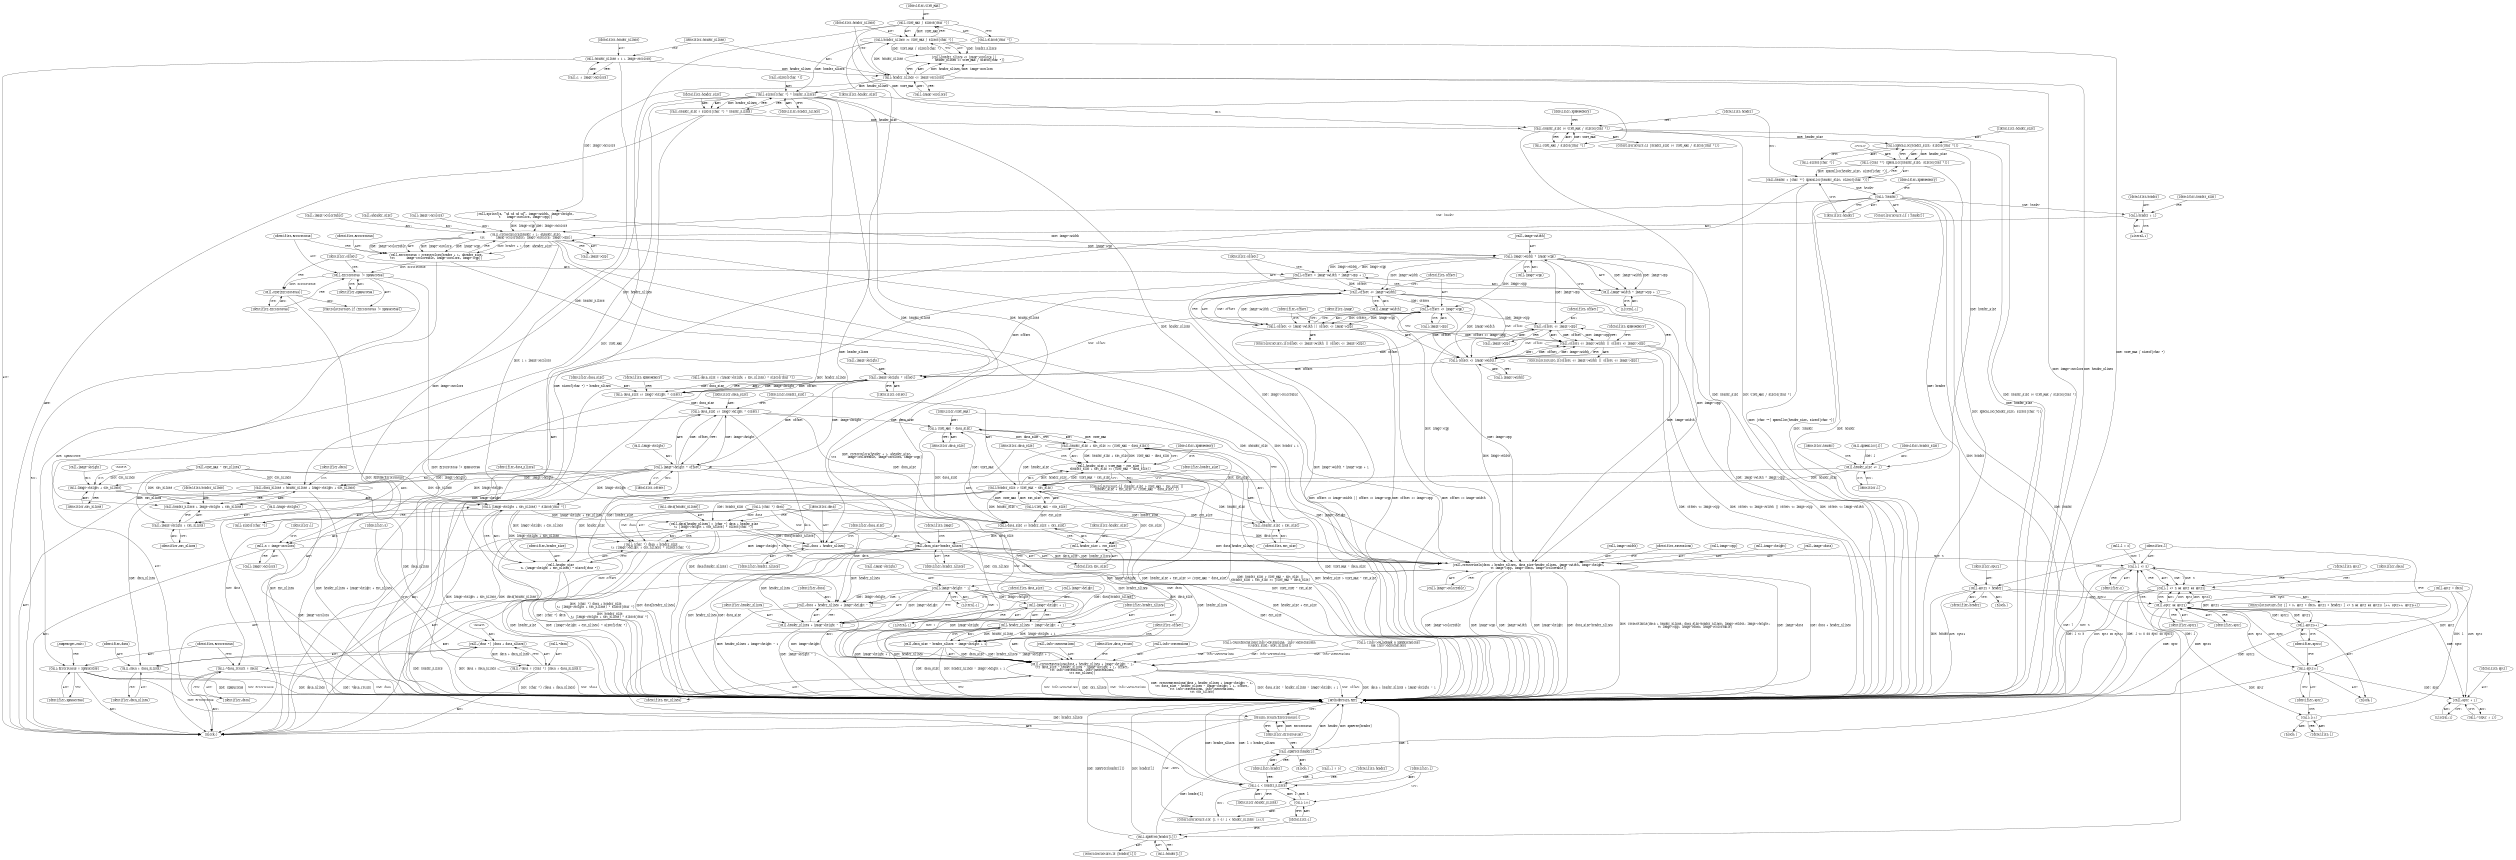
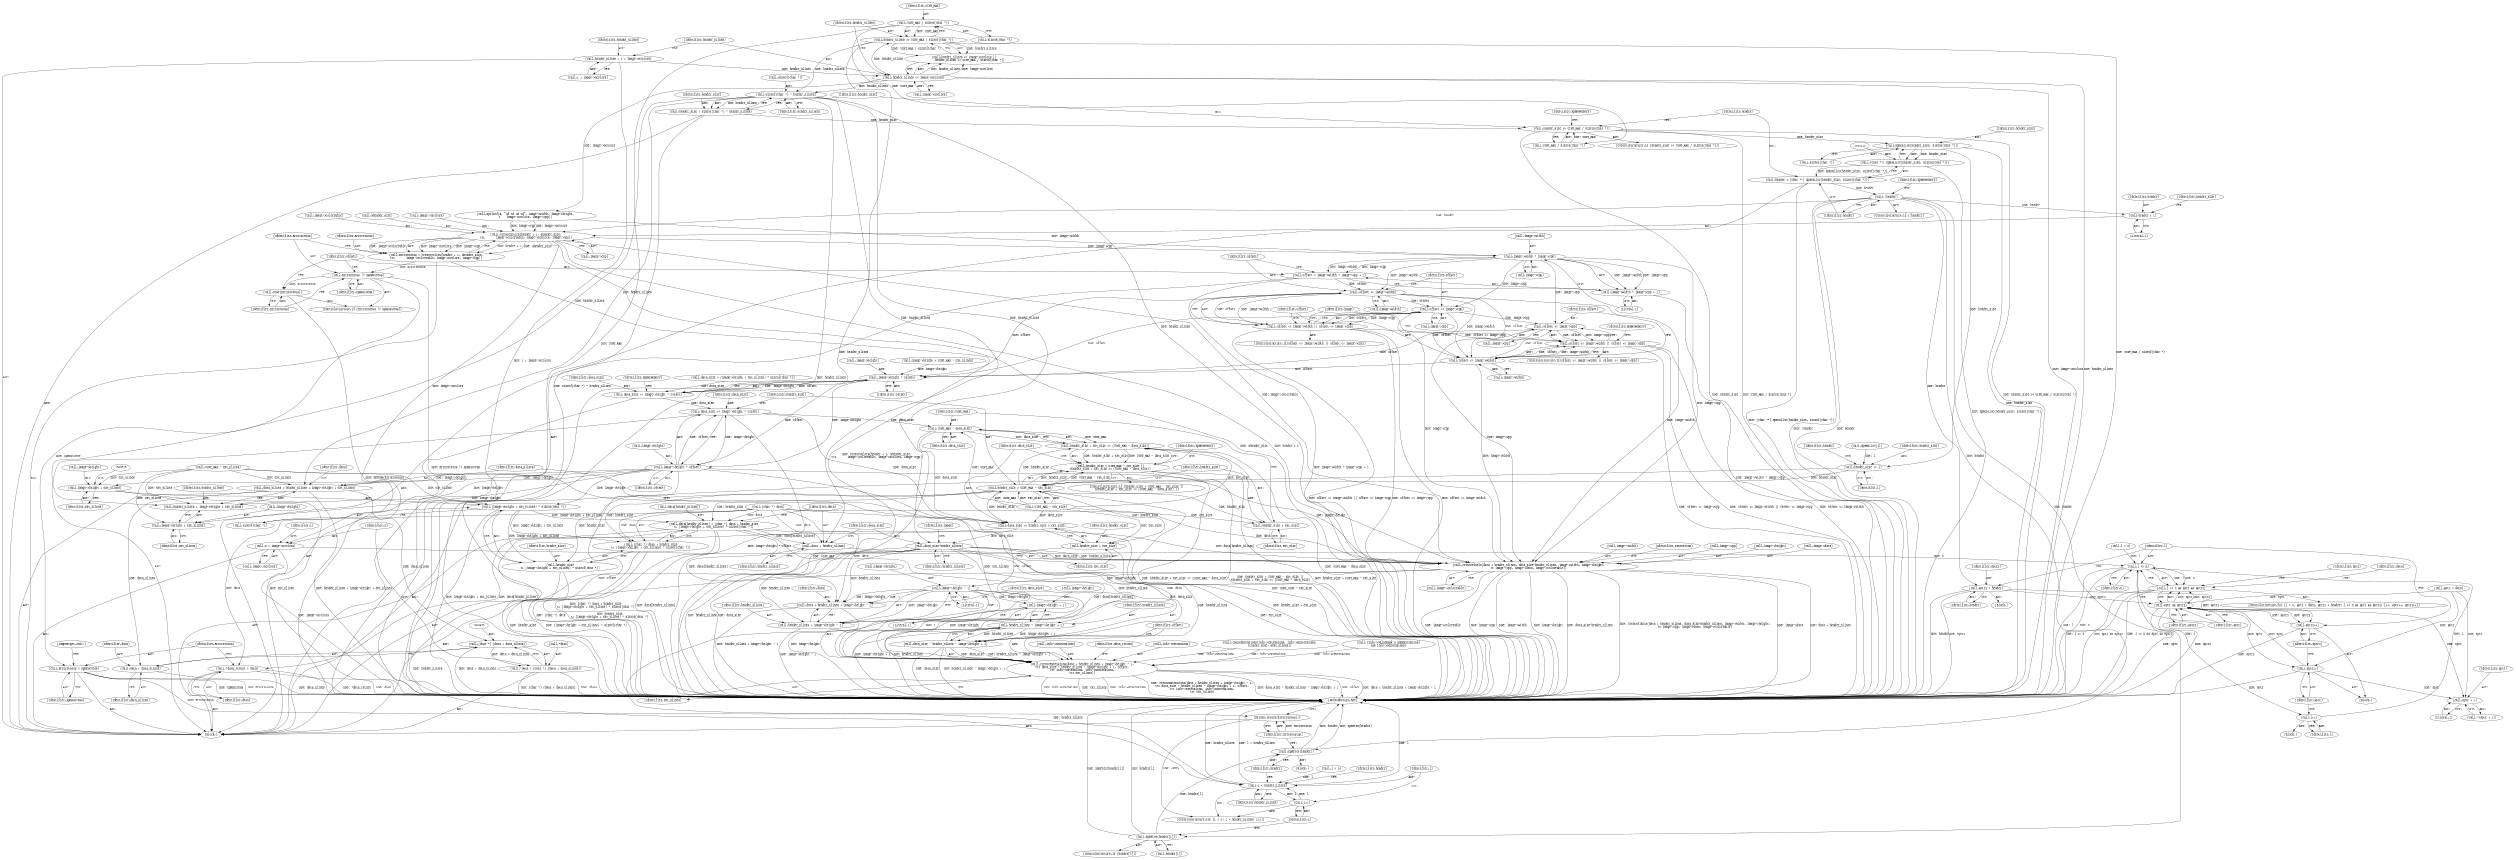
node "(Call,image->height > UINT_MAX - ext_nlines)": added
edge "(Call,UINT_MAX - ext_size)" -> "(Call,data_size += header_size + ext_size)": label "DDG: ext_size" -> "DDG: data_size"
edge "(Call,UINT_MAX - data_size)" -> "(MethodReturn,RET)": added, label "DDG: UINT_MAX"
